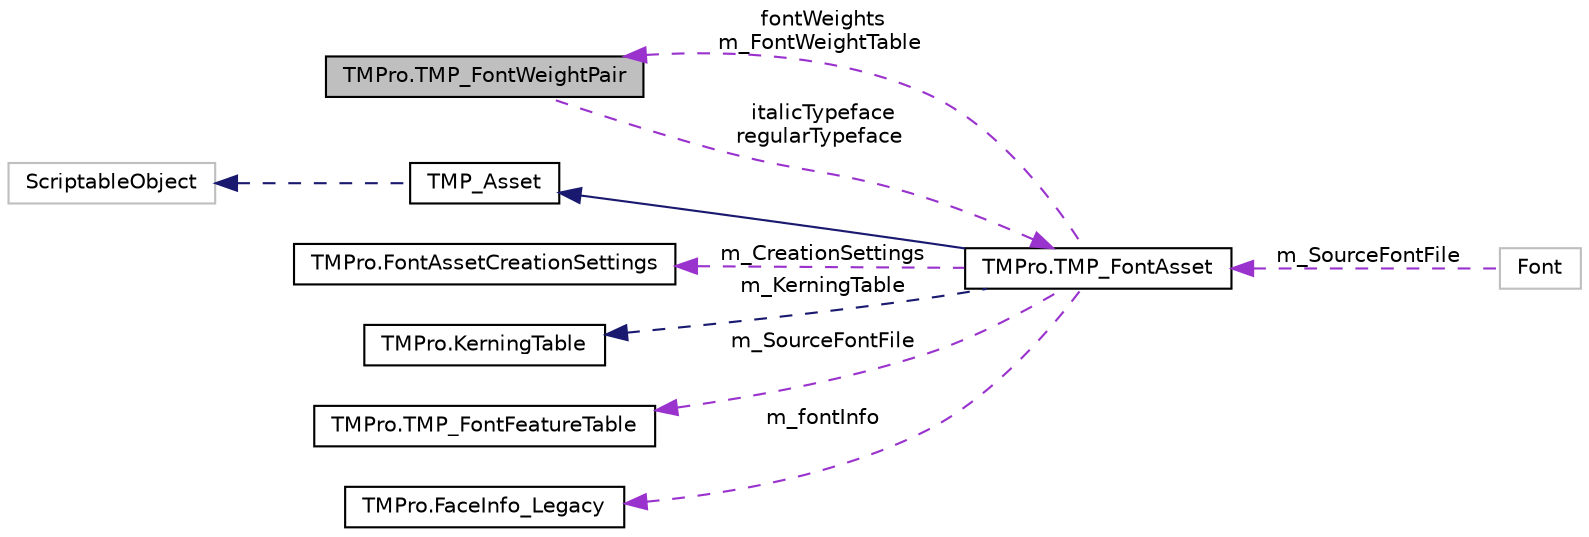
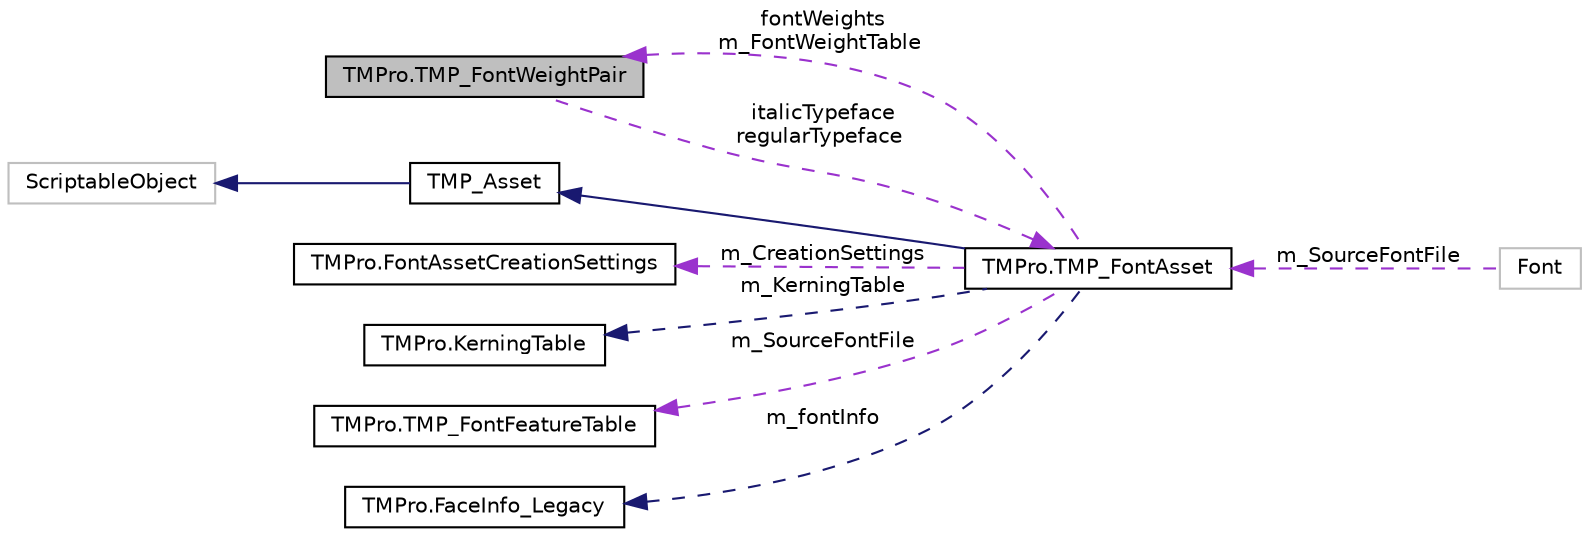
edge "TMP_Asset" -> "ScriptableObject": style dashed -> solid
edge "TMPro.TMP_FontAsset" -> "TMPro.FaceInfo_Legacy": color darkorchid3 -> midnightblue
